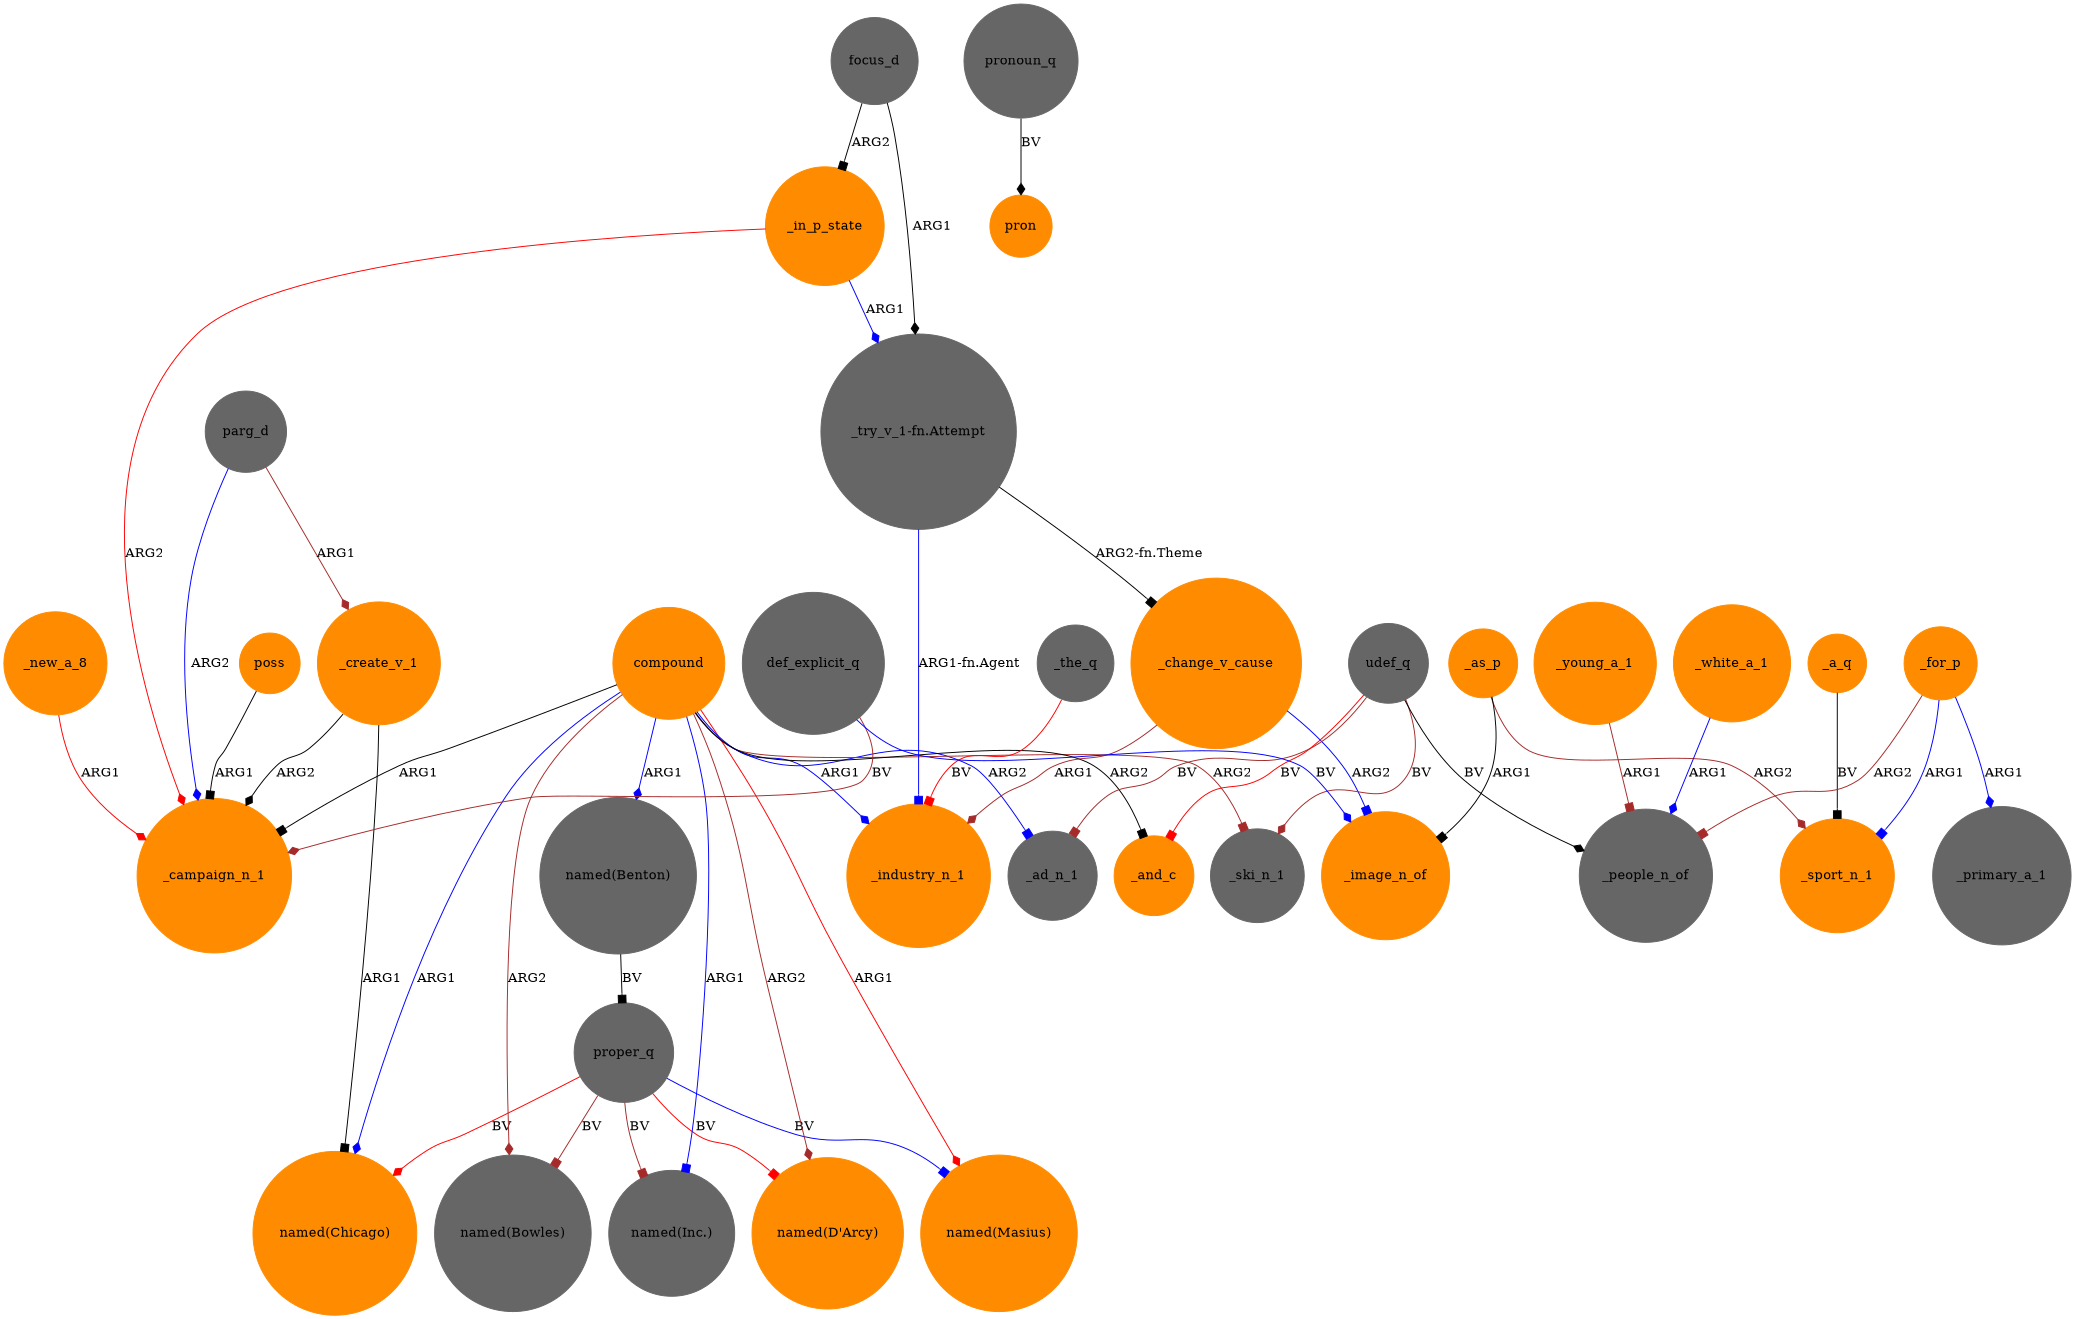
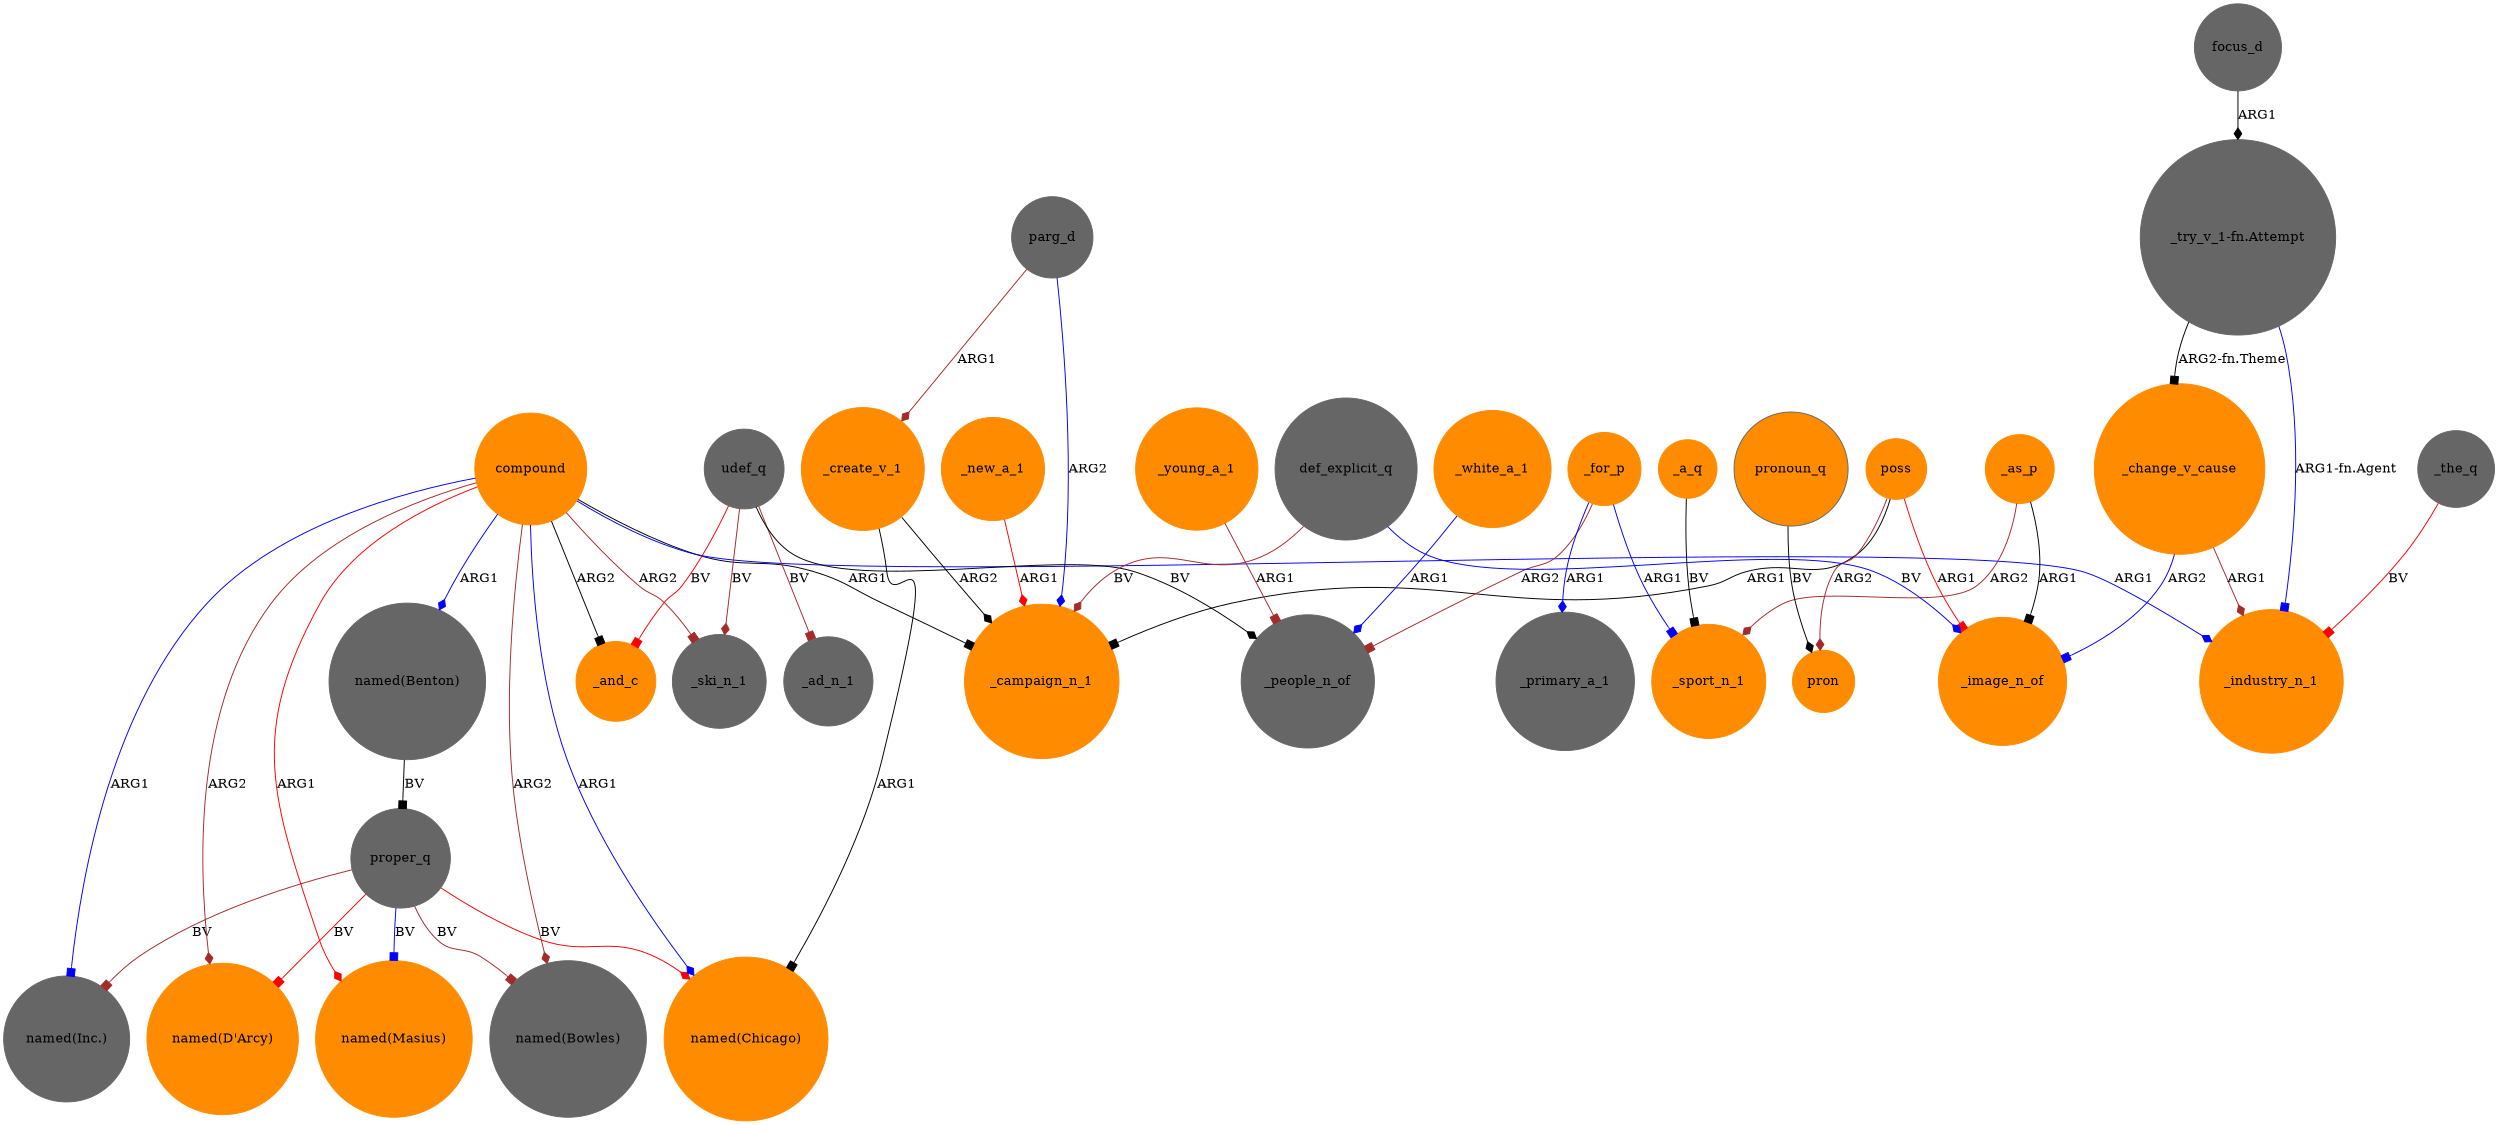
node "pronoun_q": fillcolor gray40 -> darkorange
node "_in_p_state": removed
edge "poss" -> "_image_n_of": added, label "ARG1"
edge "poss" -> "pron": added, label "ARG2"
node "_new_a_8": label "_new_a_8" -> "_new_a_1"
edge "compound" -> "_ad_n_1": removed, label "ARG2"
